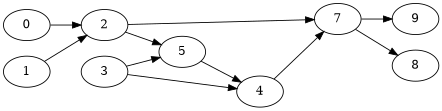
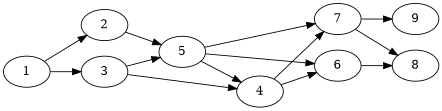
edge "2" -> "7": now "5" -> "7"
node "0": removed
node "6": added
edge "1" -> "3": added
